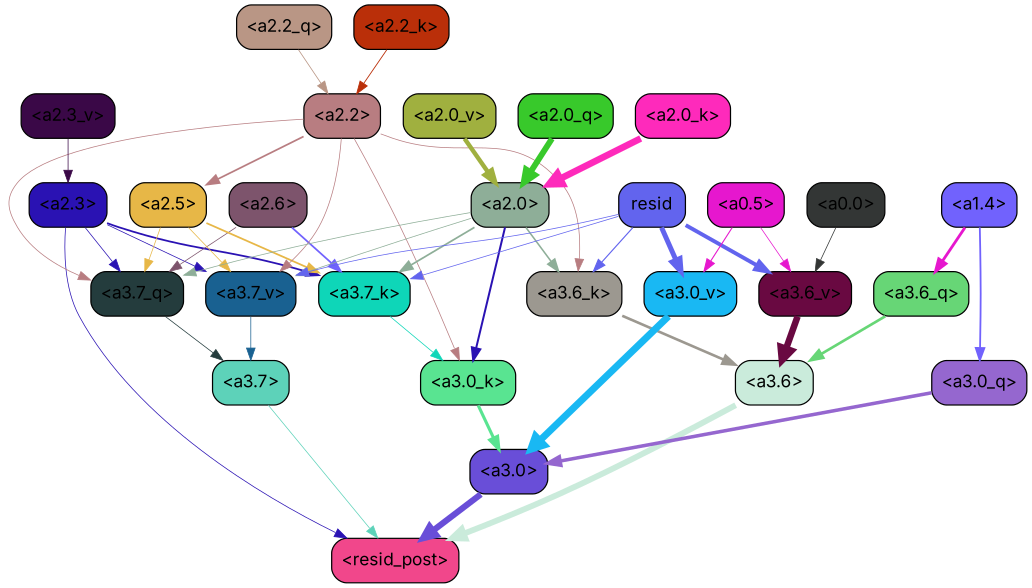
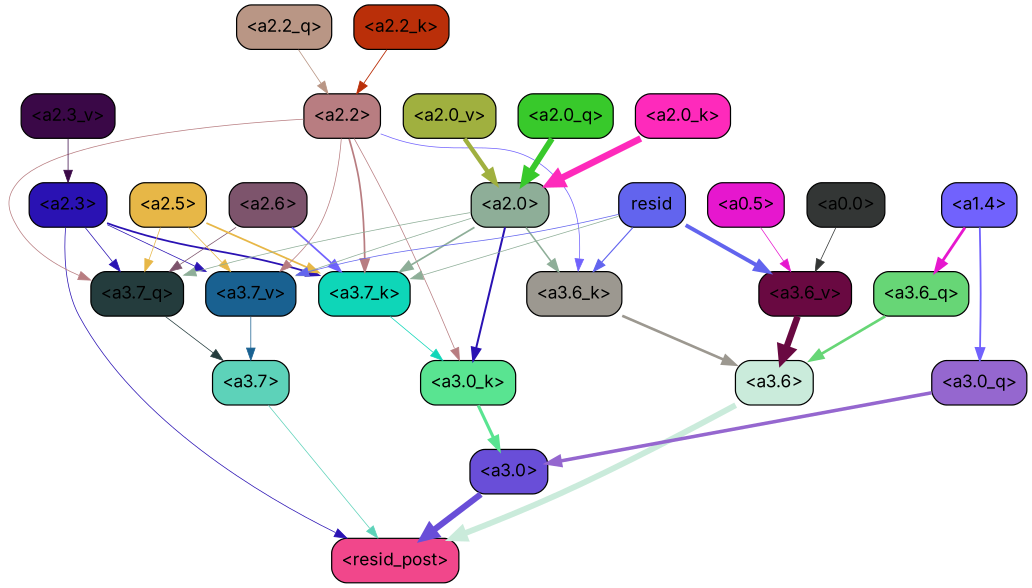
edge "<a2.2>" -> "<a3.6_k>": color #b87d81 -> #7162fd
edge "<a2.2>" -> "<a2.5>": now "<a2.2>" -> "<a3.7_k>"
edge "resid" -> "<a3.7_k>": color #6264ee -> #8eae98
node "<a3.0_v>": removed
